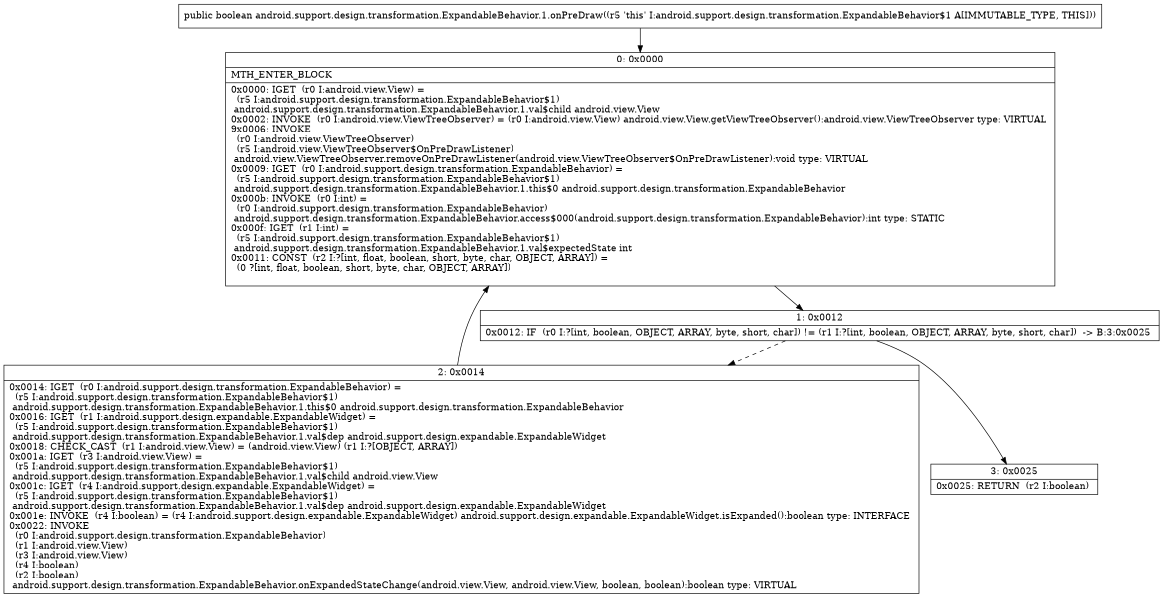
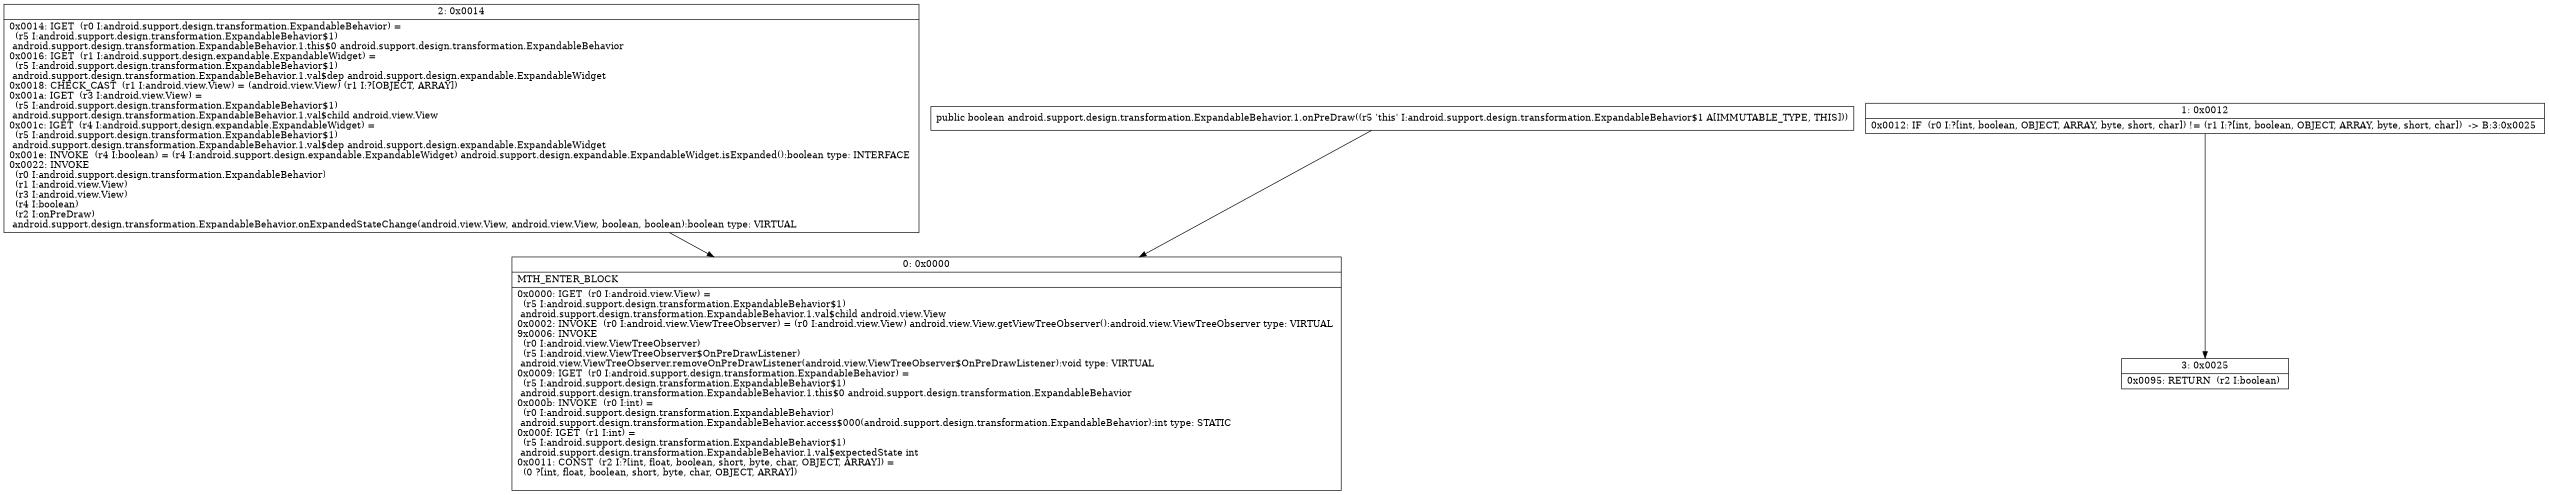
edge "0: 0x0000" -> "1: 0x0012": removed
edge "1: 0x0012" -> "2: 0x0014": removed
node "3: 0x0025": text "0x0025: RETURN  (r2 I:boolean)" -> "0x0095: RETURN  (r2 I:boolean)"
node "2: 0x0014": text "(r2 I:boolean)" -> "(r2 I:onPreDraw)"
